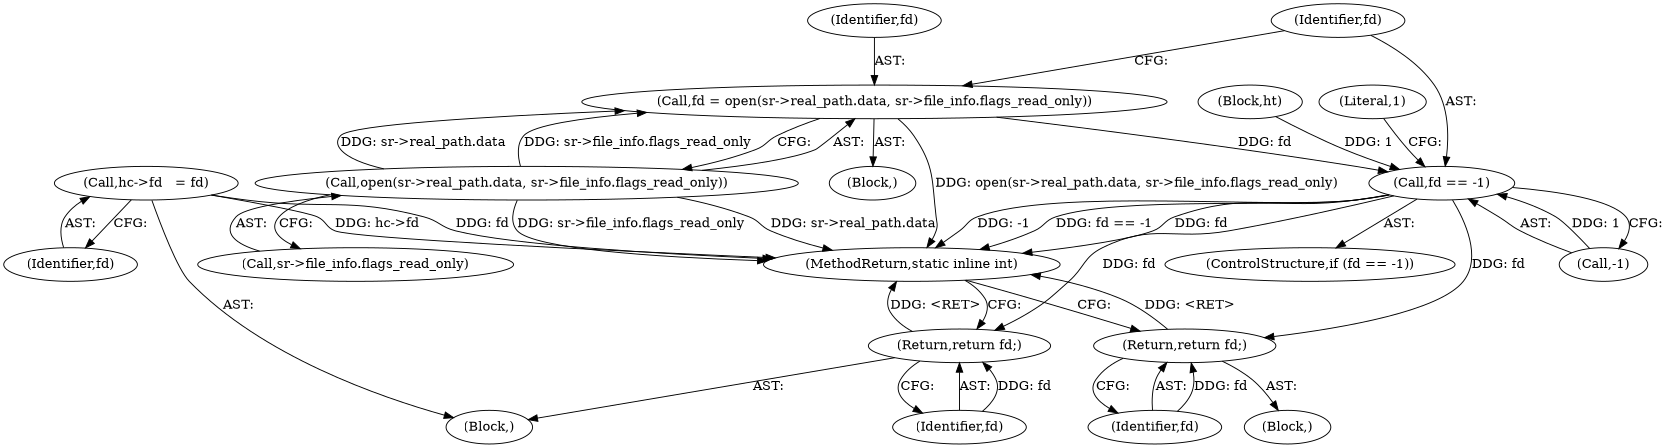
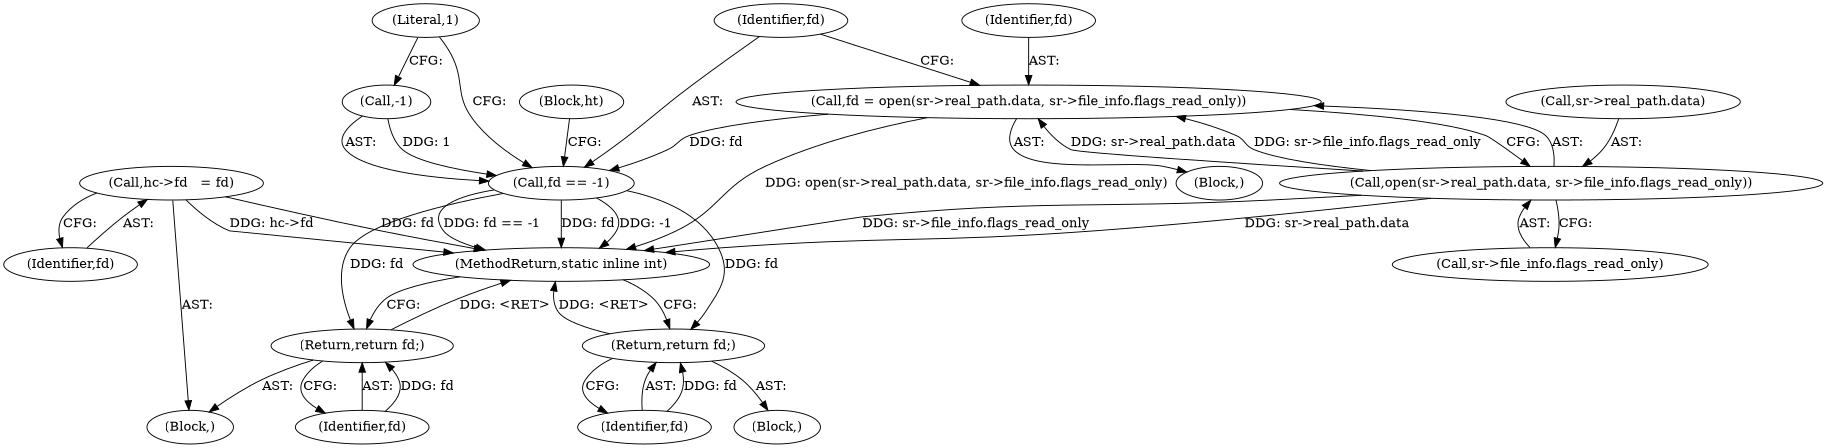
node "(Call,sr->real_path.data)": added
edge "(Block,ht)" -> "(Call,fd == -1)": label "DDG: 1" -> "CFG: "
edge "(Call,fd == -1)" -> "(Call,-1)": now "(Literal,1)" -> "(Call,-1)"
node "(ControlStructure,if (fd == -1))": removed
